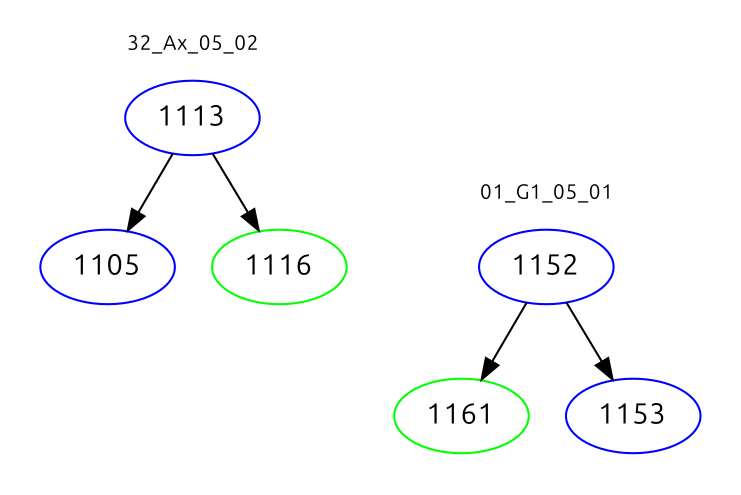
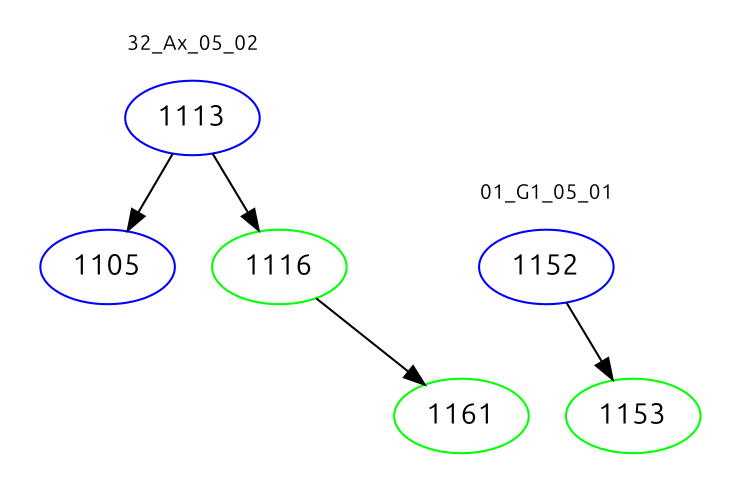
edge "1152" -> "1161": now "1116" -> "1161"
node "1153": color blue -> green
